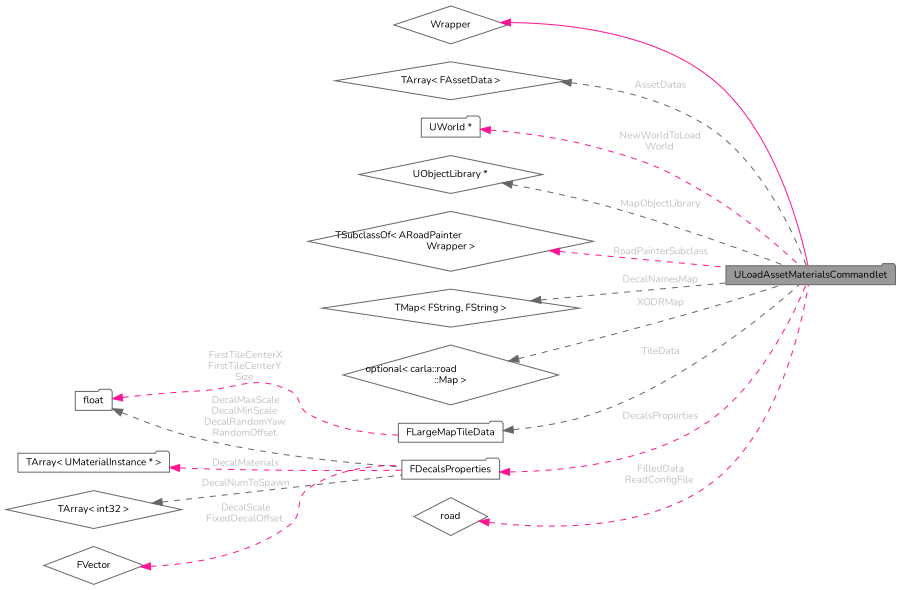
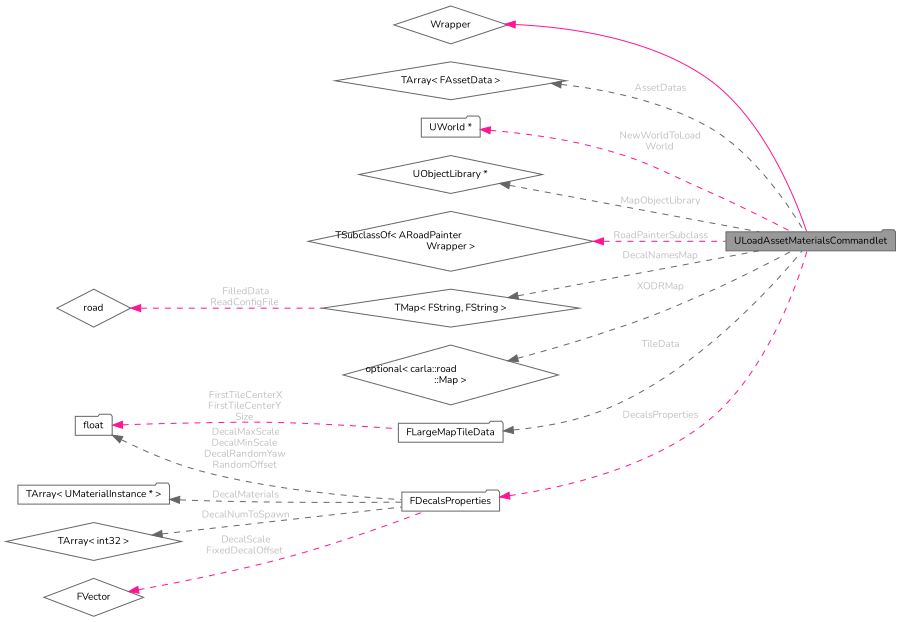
edge "FDecalsProperties" -> "TArray< UMaterialInstance * >": color deeppink -> gray40
edge "ULoadAssetMaterialsCommandlet" -> "road": now "TMap< FString, FString >" -> "road"
